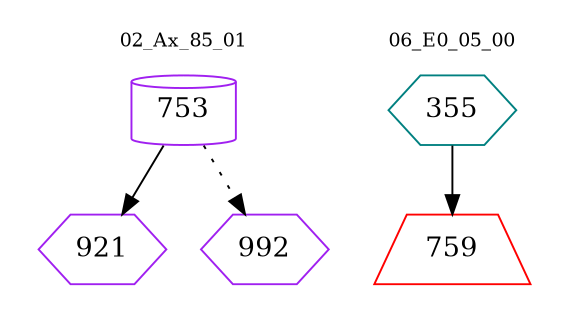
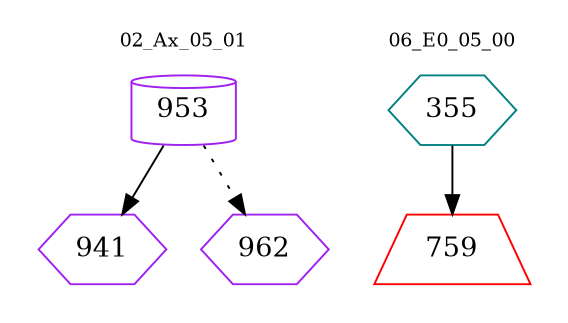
cluster "02_Ax_85_01": label "02_Ax_85_01" -> "02_Ax_05_01"
node "753": label "753" -> "953"
node "921": label "921" -> "941"
node "992": label "992" -> "962"
